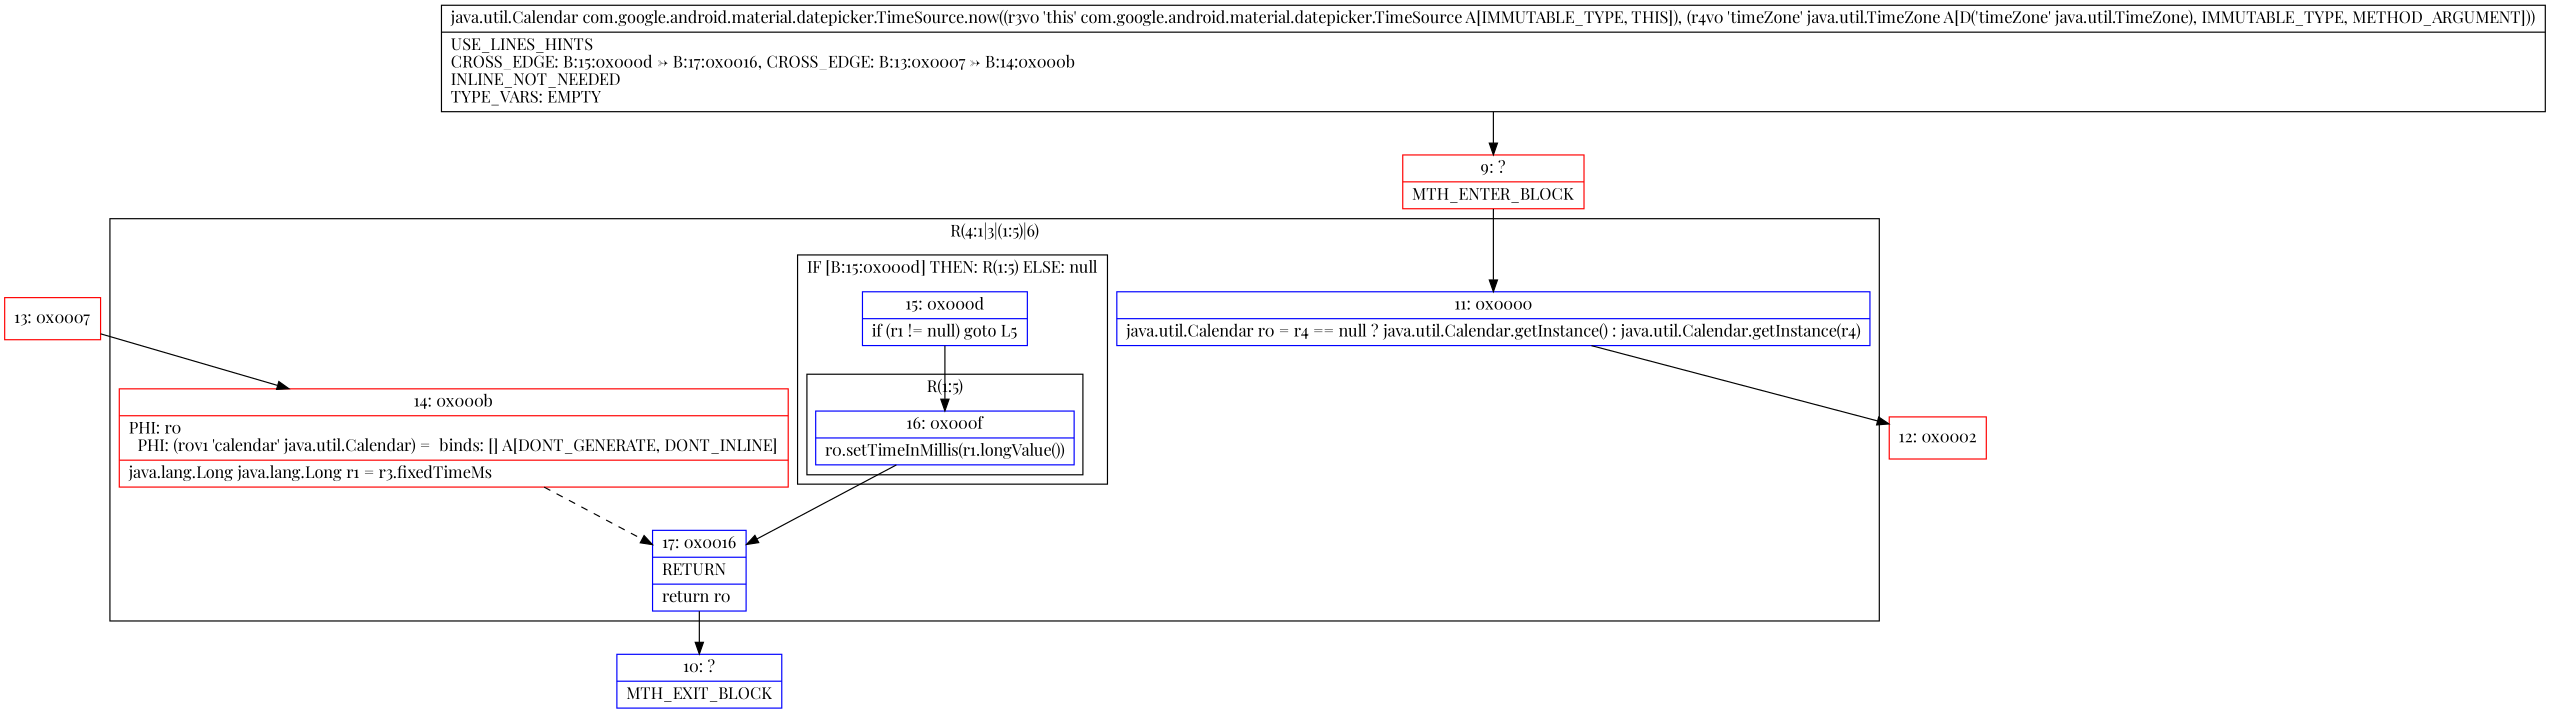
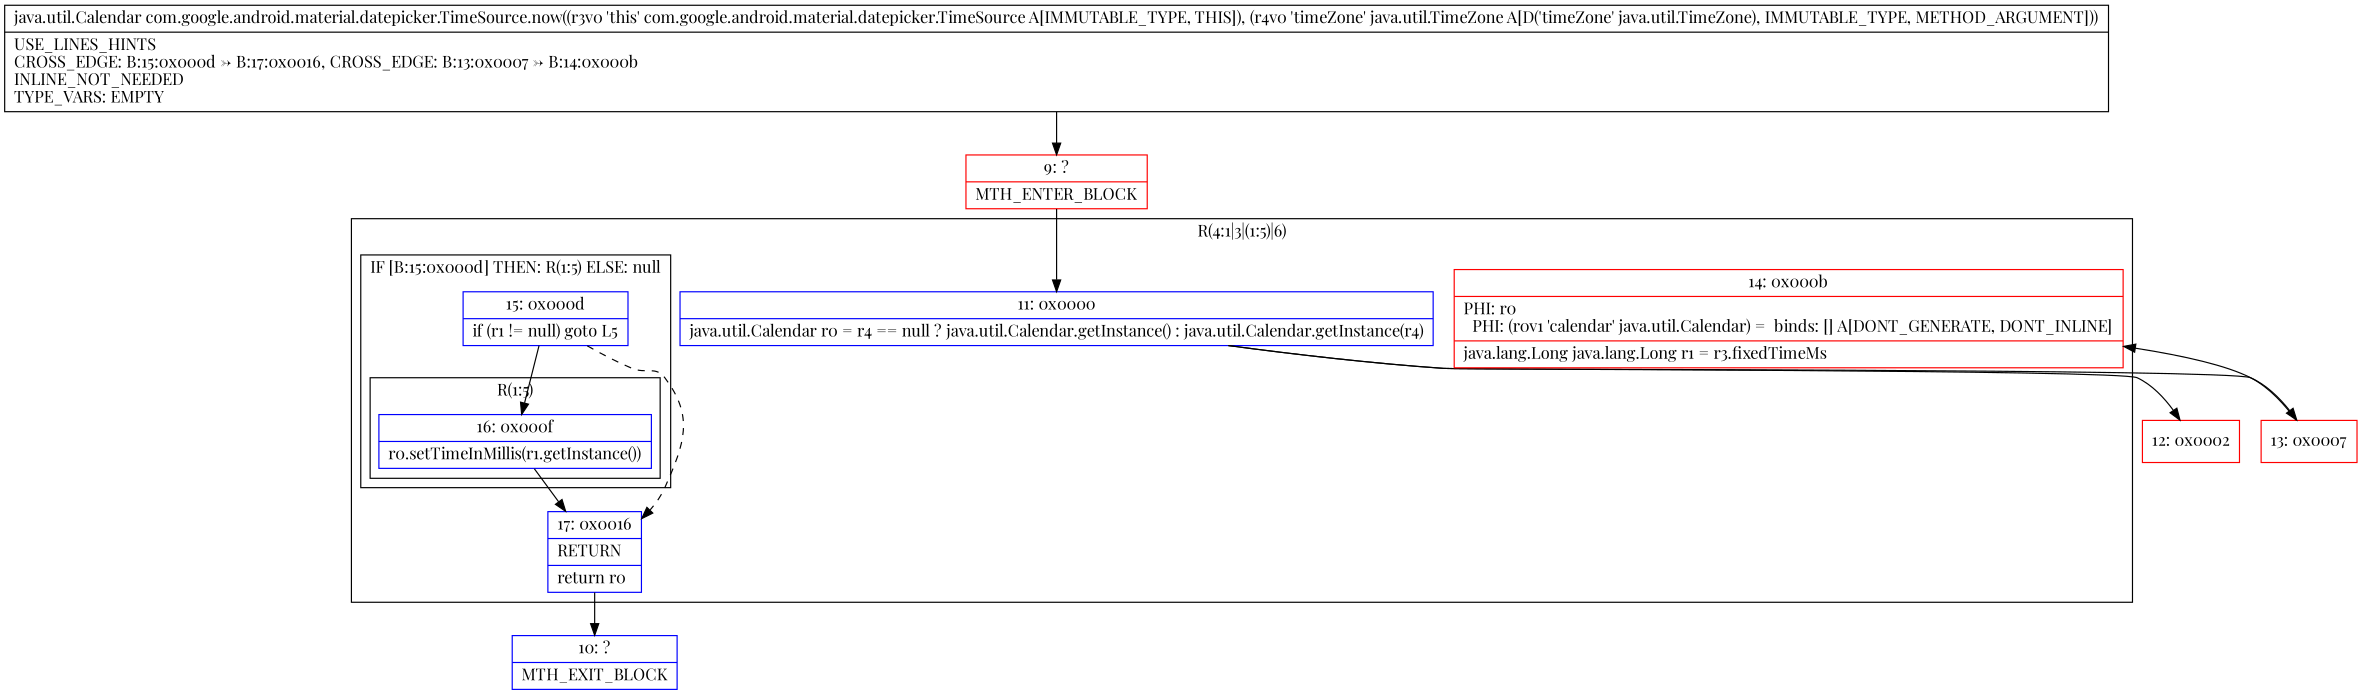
edge "11: 0x0000" -> "13: 0x0007": added
node "16: 0x000f": text "r0.setTimeInMillis(r1.longValue())" -> "r0.setTimeInMillis(r1.getInstance())"
edge "14: 0x000b" -> "17: 0x0016": now "15: 0x000d" -> "17: 0x0016"
